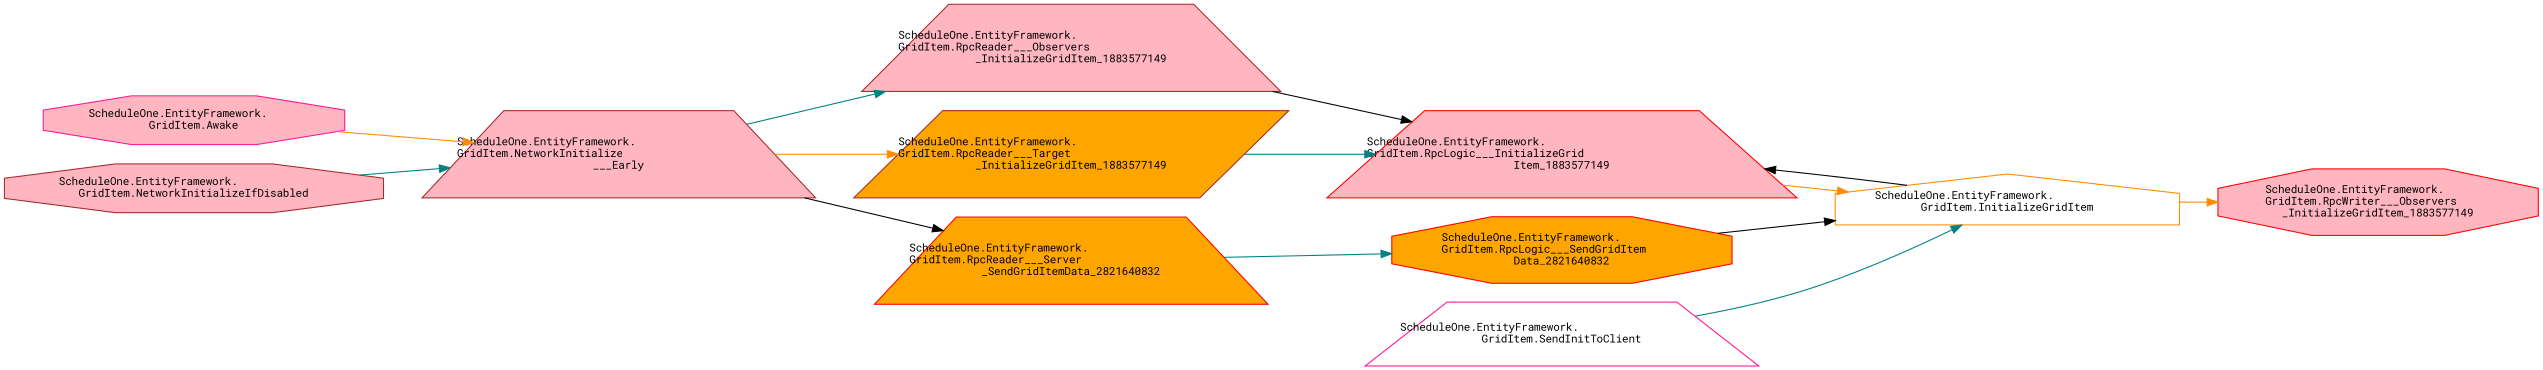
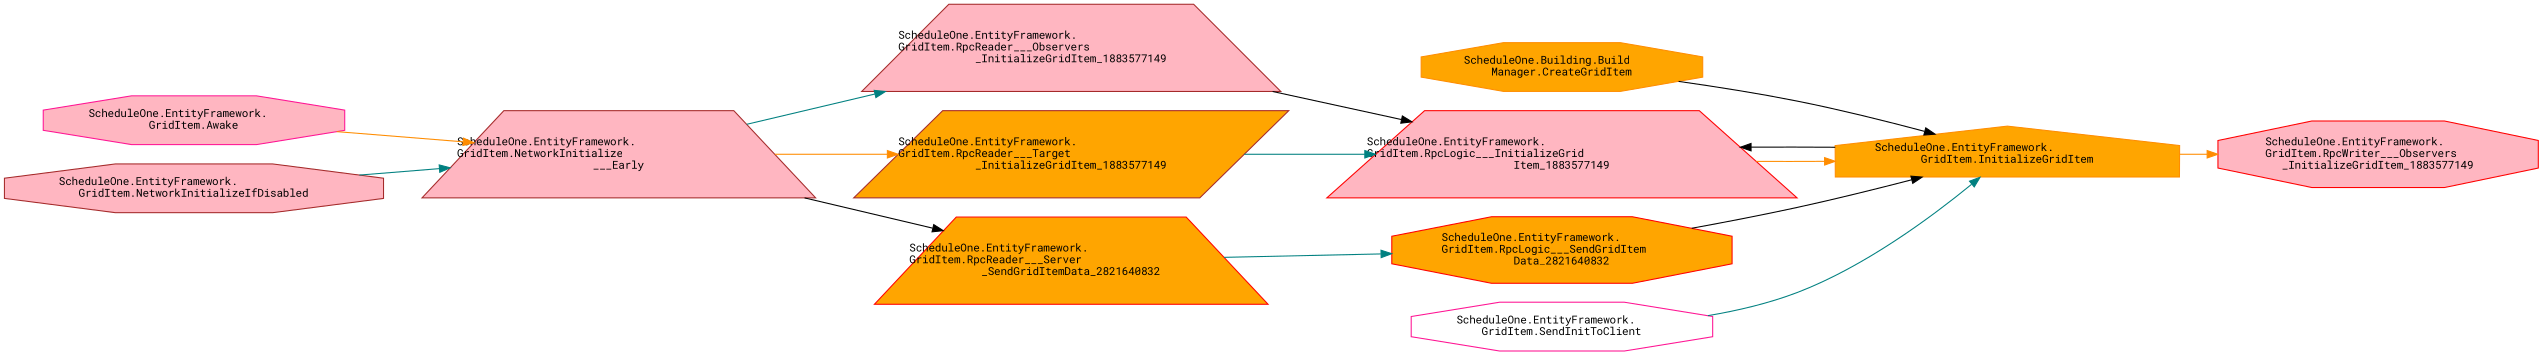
node "ScheduleOne.Building.Build Manager.CreateGridItem": added
node "ScheduleOne.EntityFramework. GridItem.InitializeGridItem": fillcolor white -> orange
node "ScheduleOne.EntityFramework. GridItem.SendInitToClient": shape trapezium -> octagon
